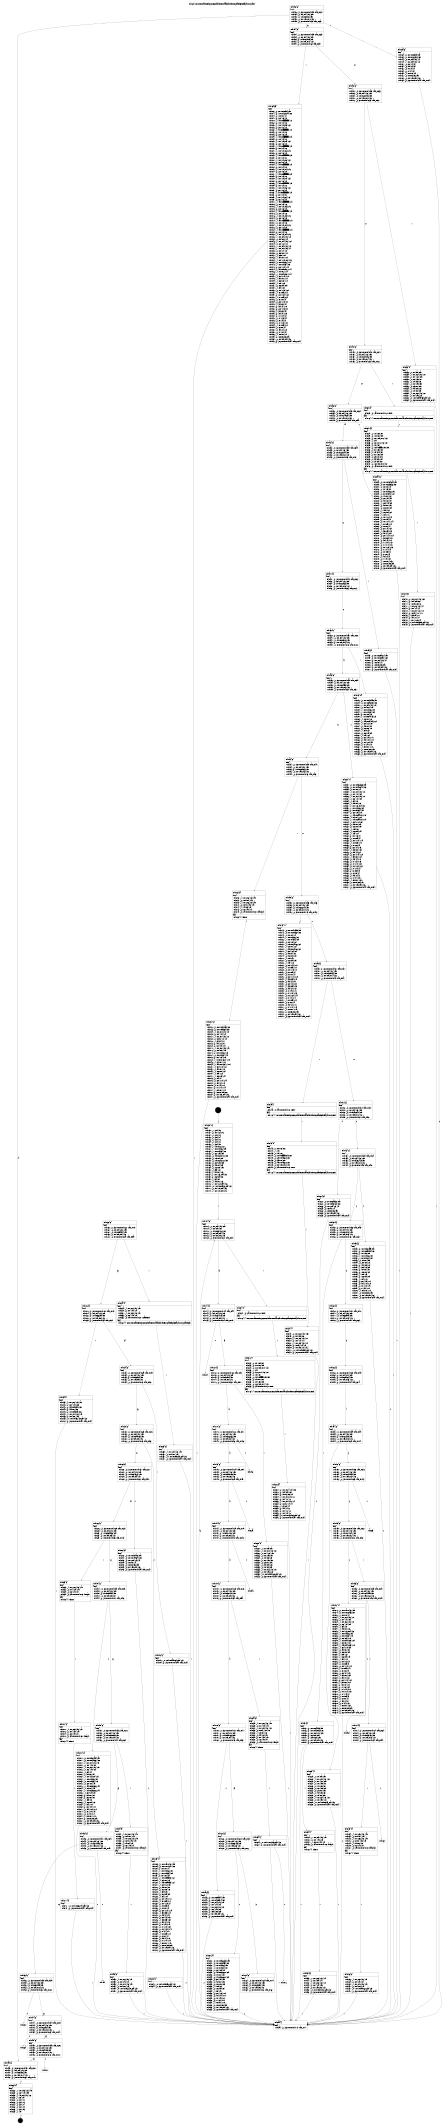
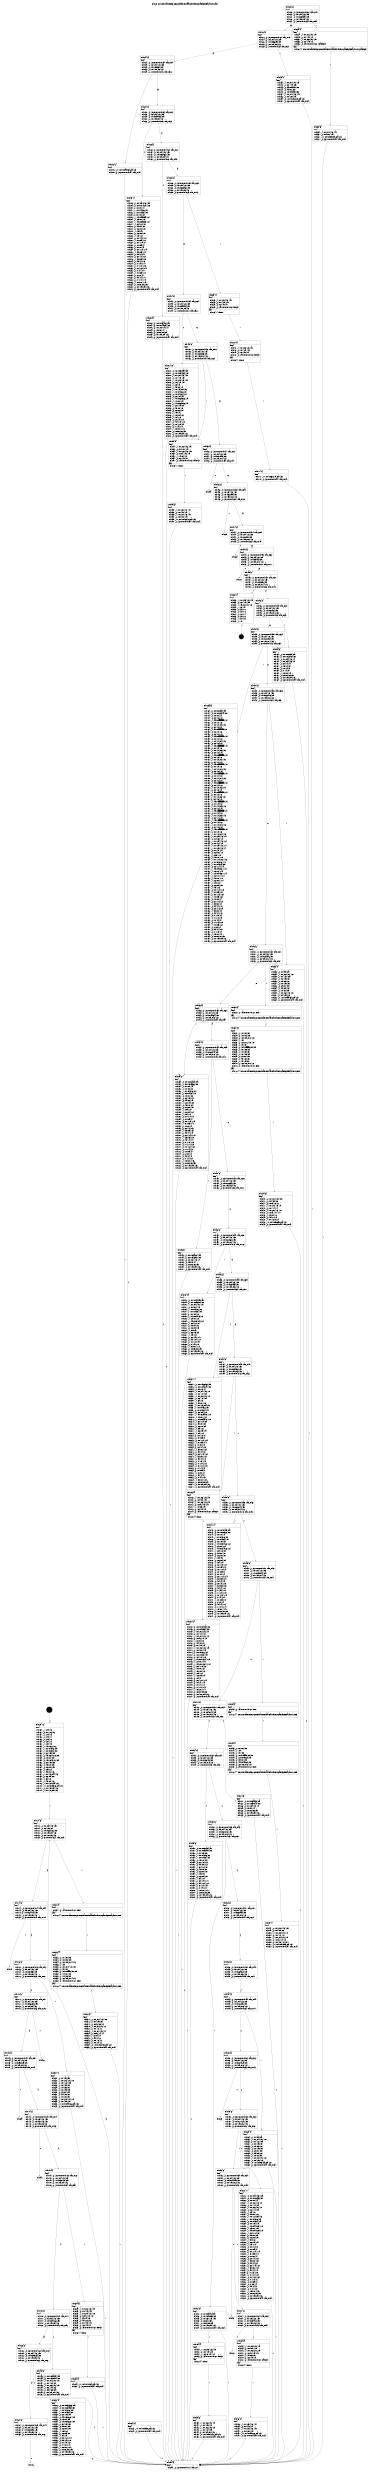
edge "0x4019c8 [28]" -> "0x4019ac [28]": reversed
edge "0x4026ba [15]" -> "0x401e16": now "0x401824 [28]" -> "0x401e16"
